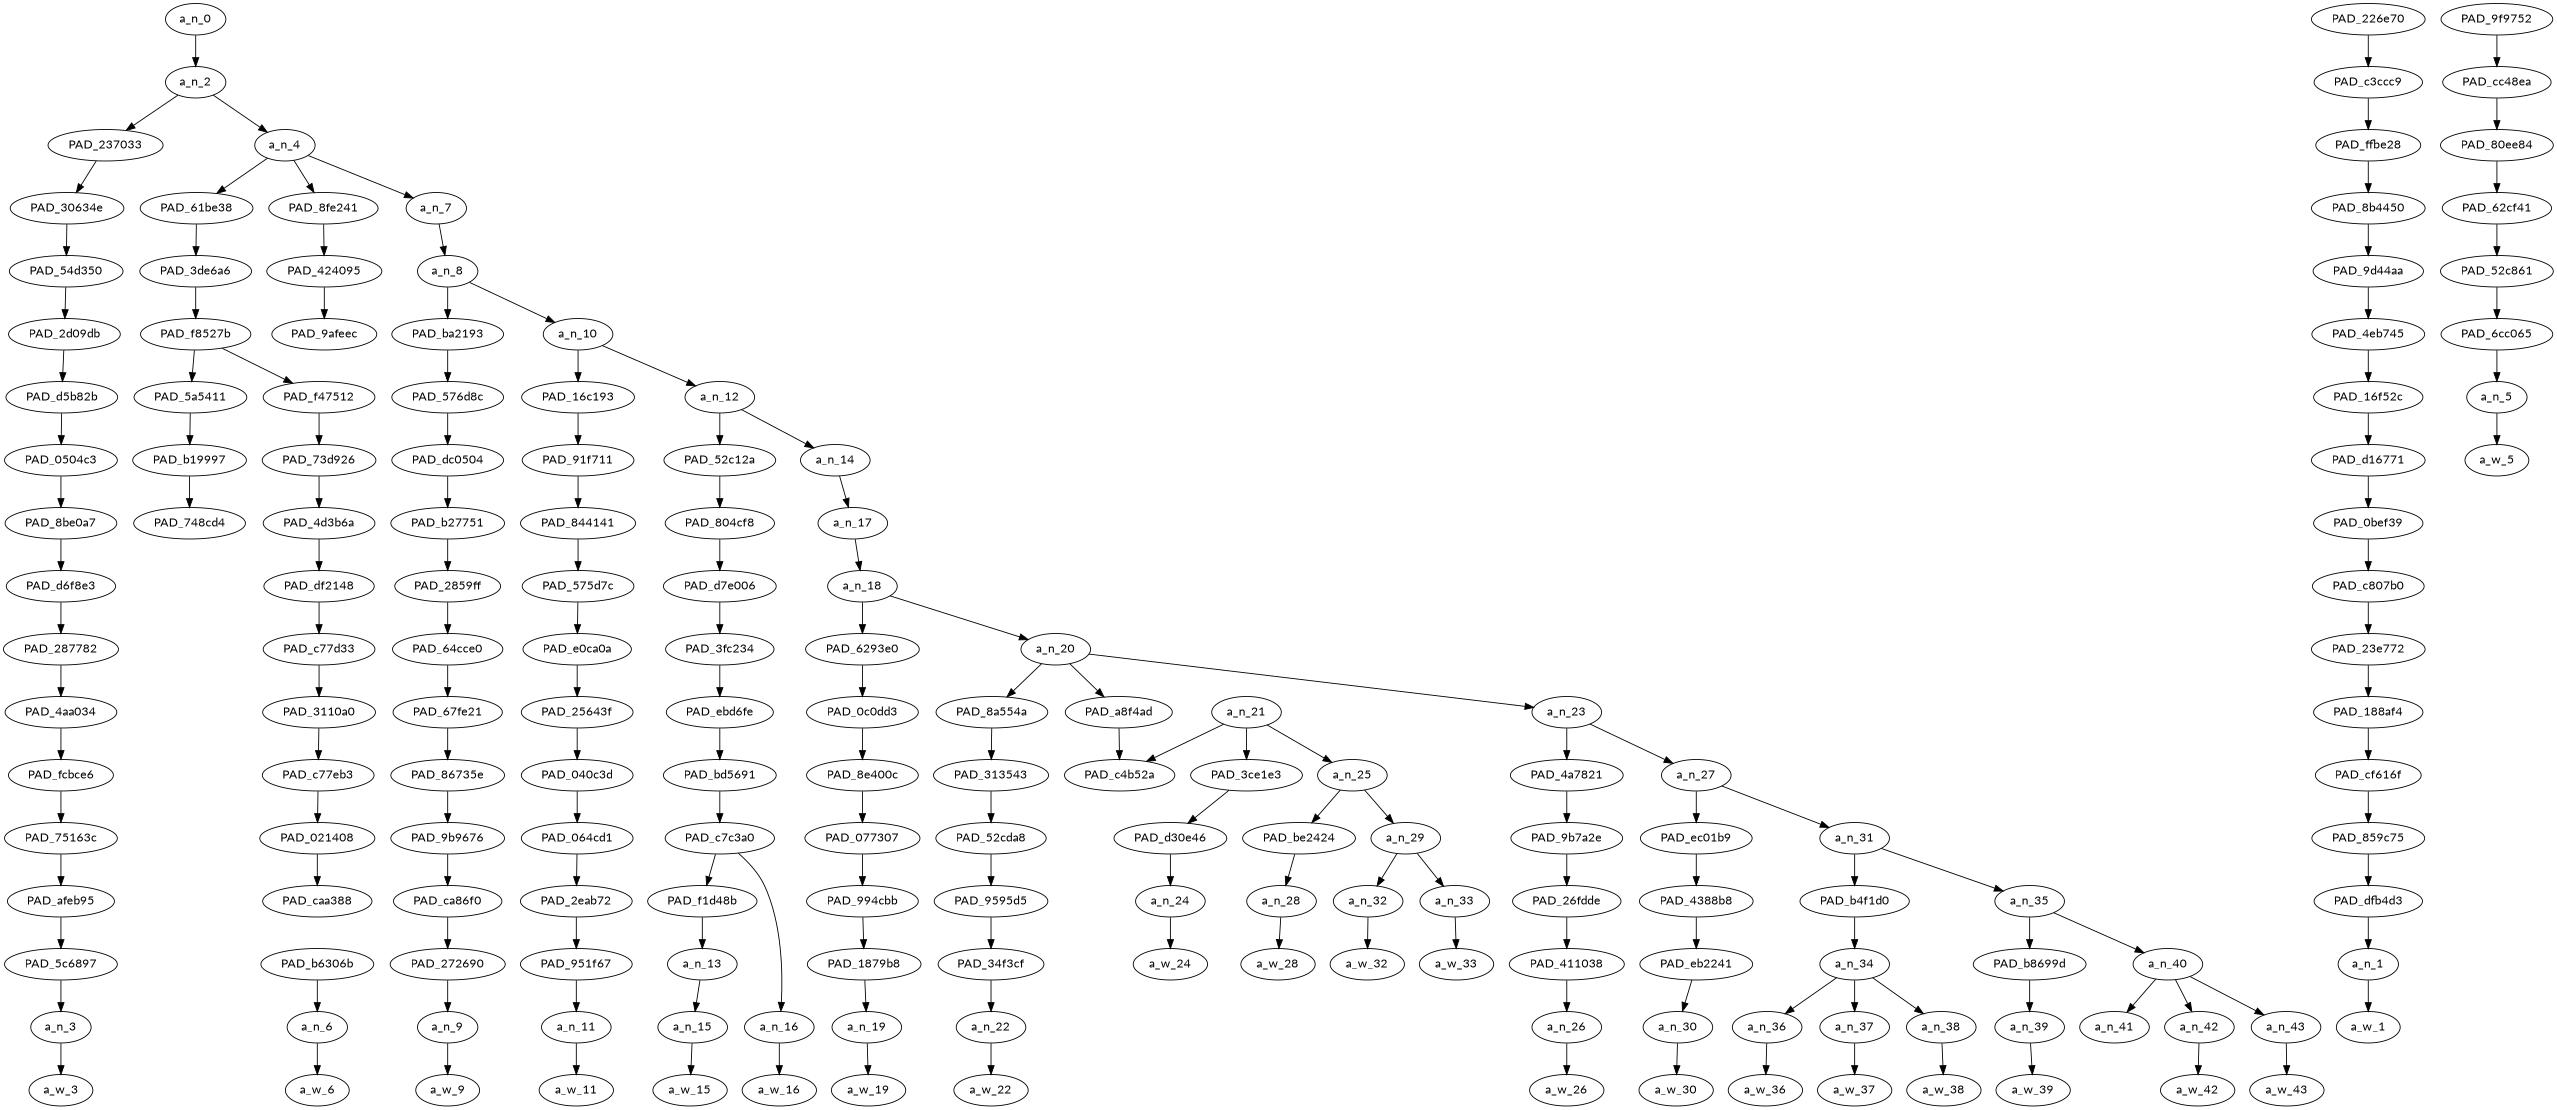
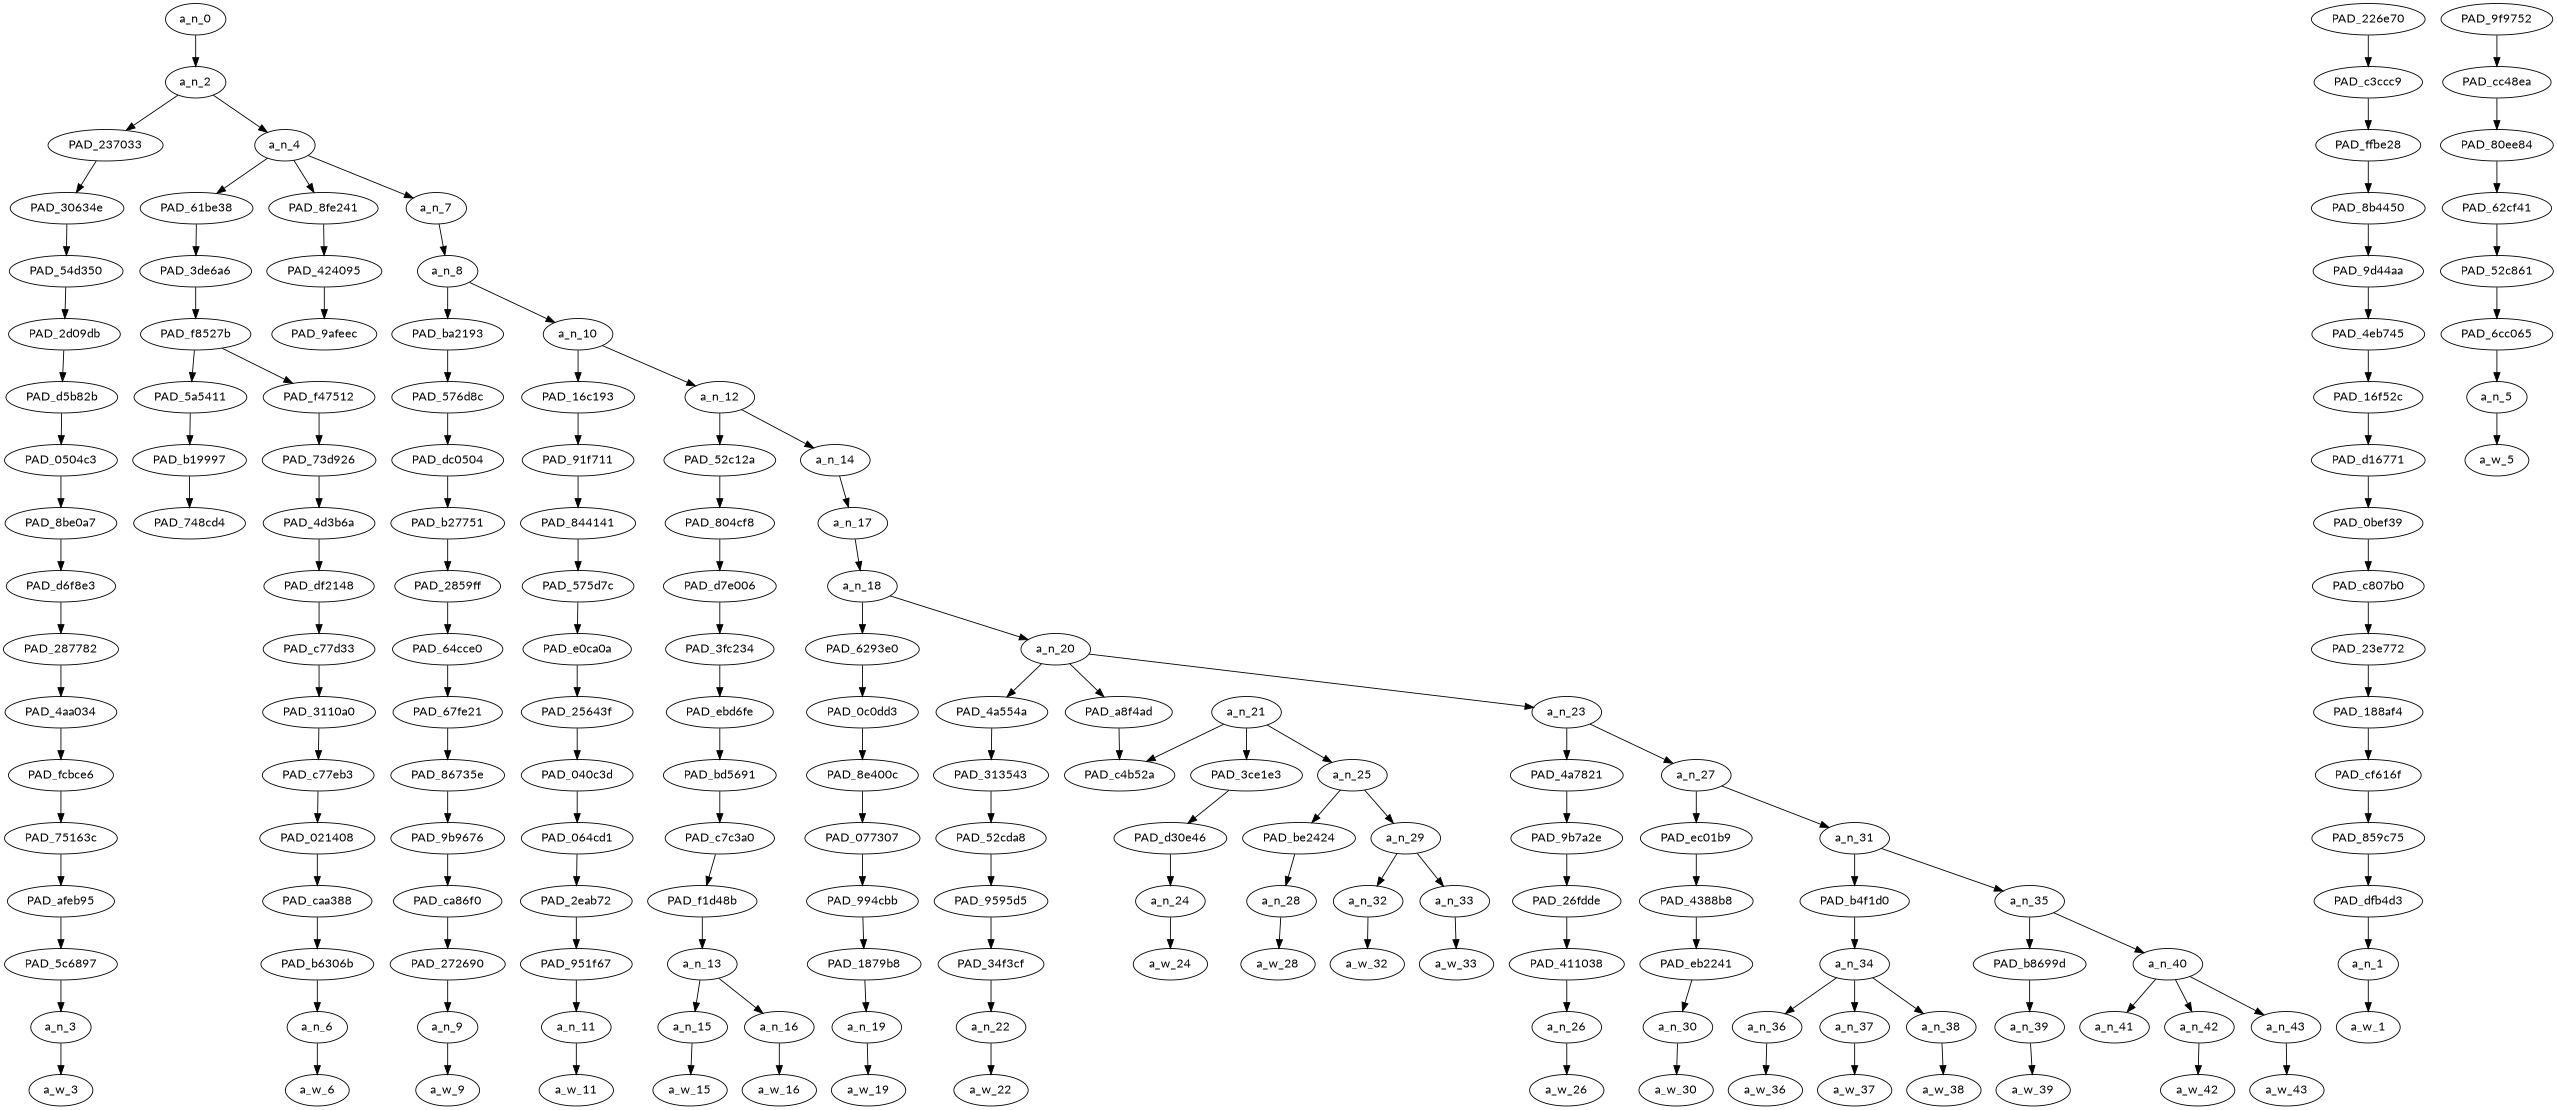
node "PAD_8a554a": label "PAD_8a554a" -> "PAD_4a554a"
edge "PAD_c7c3a0" -> "a_n_16": now "a_n_13" -> "a_n_16"
edge "PAD_caa388" -> "PAD_b6306b": added
